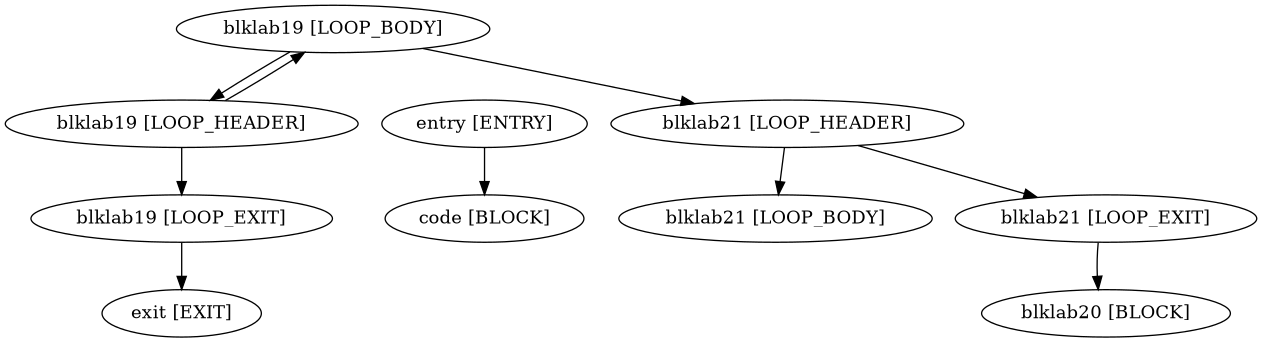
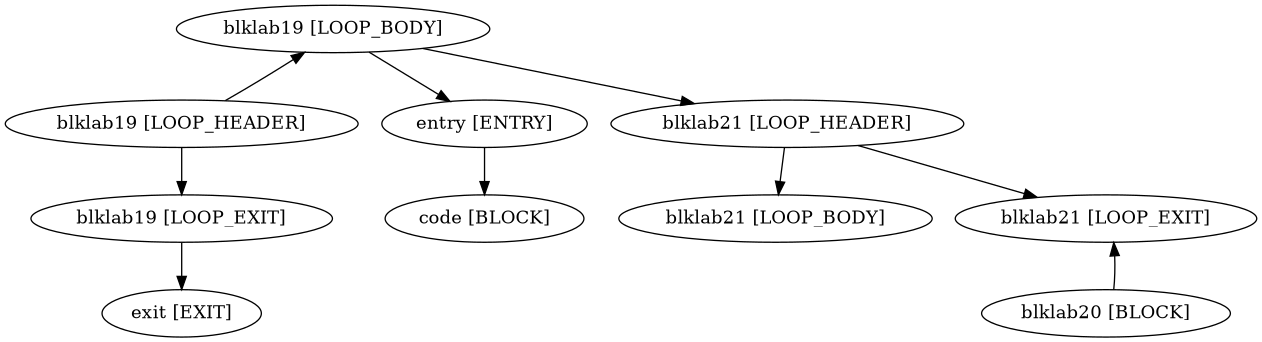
edge "blklab19 [LOOP_BODY]" -> "blklab19 [LOOP_HEADER]": now "blklab19 [LOOP_BODY]" -> "entry [ENTRY]"
edge "blklab21 [LOOP_EXIT]" -> "blklab20 [BLOCK]": reversed
